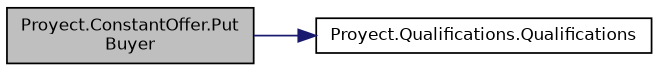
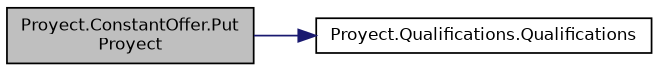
node "Proyect.ConstantOffer.Put Buyer": label "Proyect.ConstantOffer.Put Buyer" -> "Proyect.ConstantOffer.Put Proyect"
